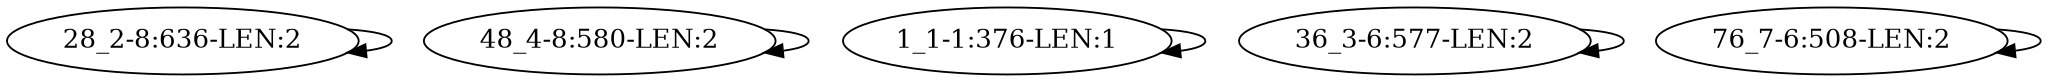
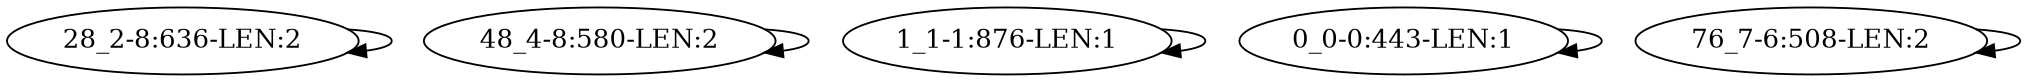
node "1_1-1:376-LEN:1": label "1_1-1:376-LEN:1" -> "1_1-1:876-LEN:1"
node "0_0-0:443-LEN:1": added
node "36_3-6:577-LEN:2": removed
